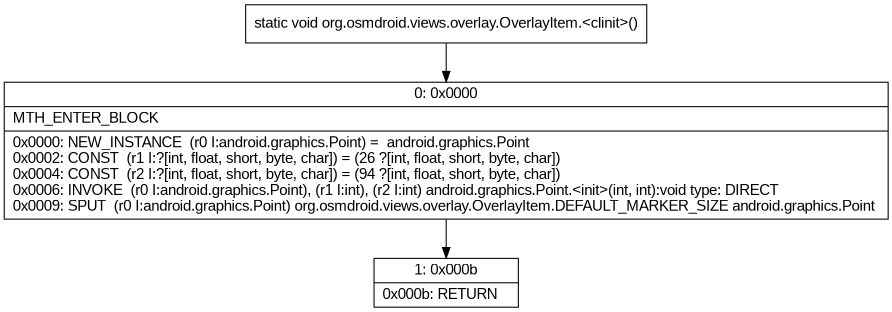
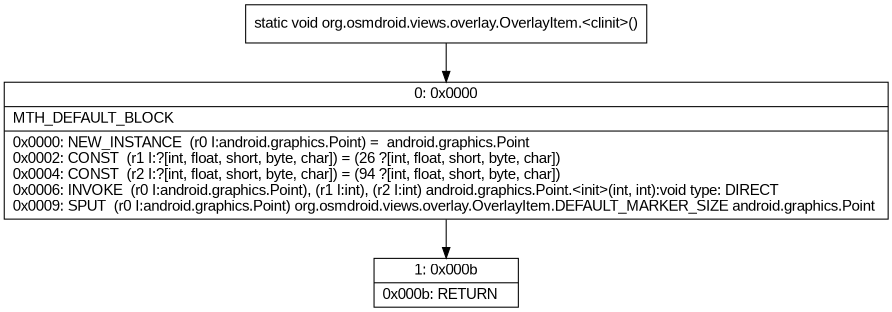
node "0: 0x0000": text "MTH_ENTER_BLOCK" -> "MTH_DEFAULT_BLOCK"
